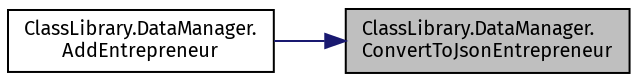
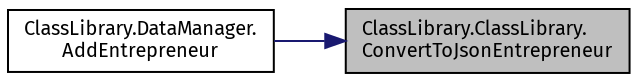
node "ClassLibrary.DataManager. ConvertToJsonEntrepreneur": label "ClassLibrary.DataManager. ConvertToJsonEntrepreneur" -> "ClassLibrary.ClassLibrary. ConvertToJsonEntrepreneur"
